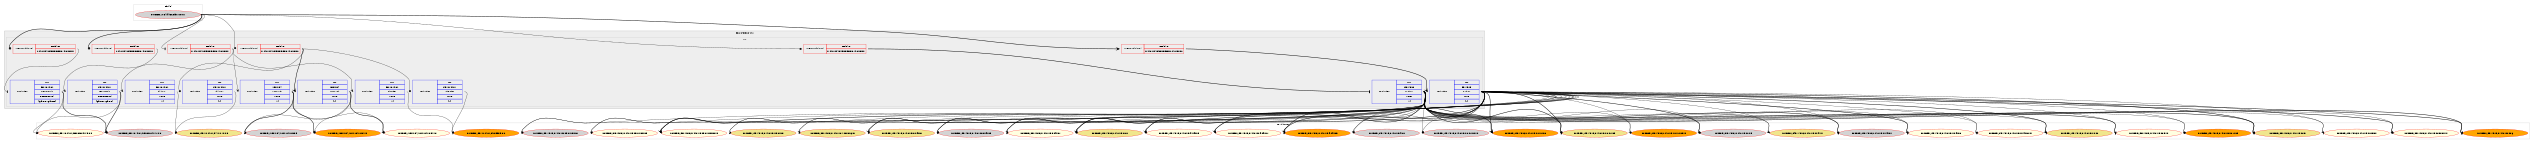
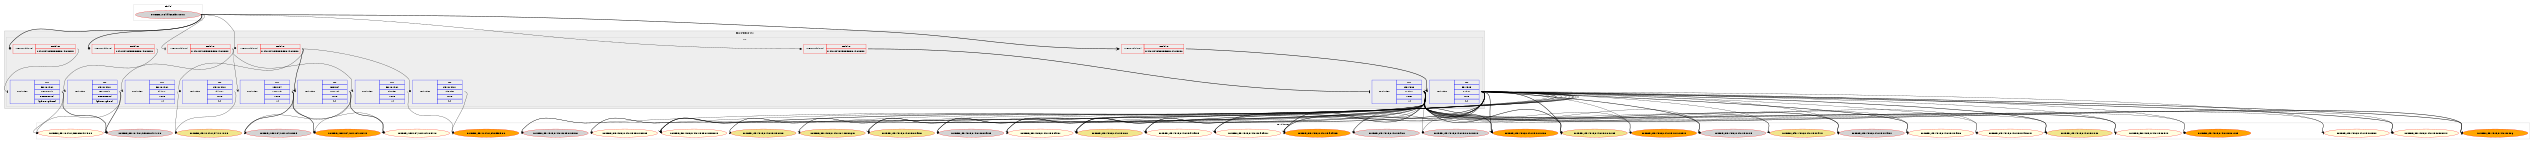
node "portage://dev-lang/python-3.12.5": removed
